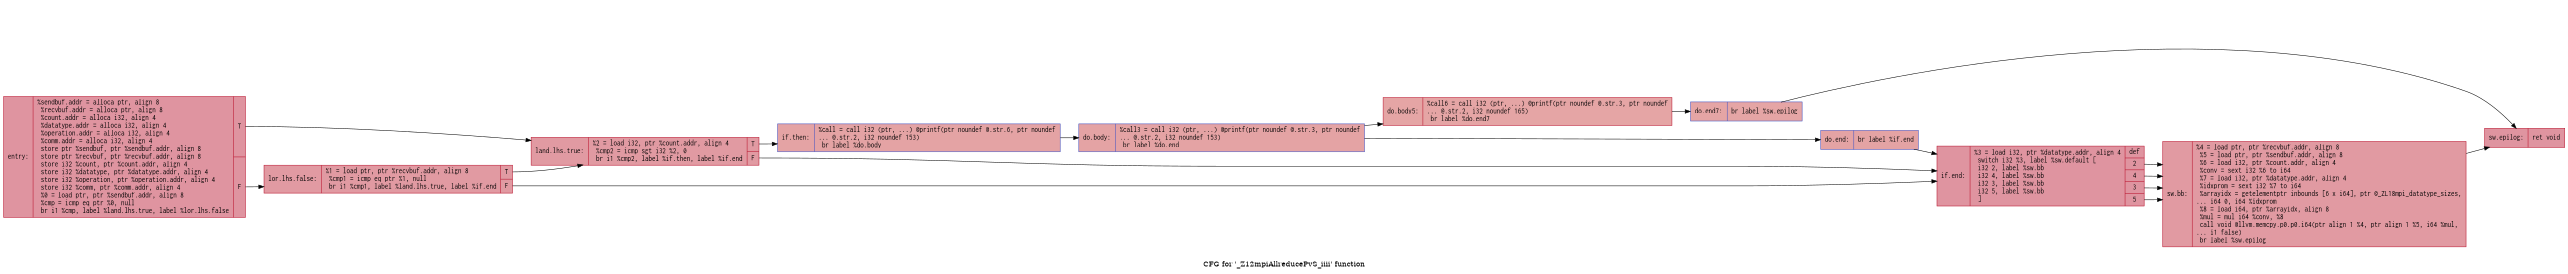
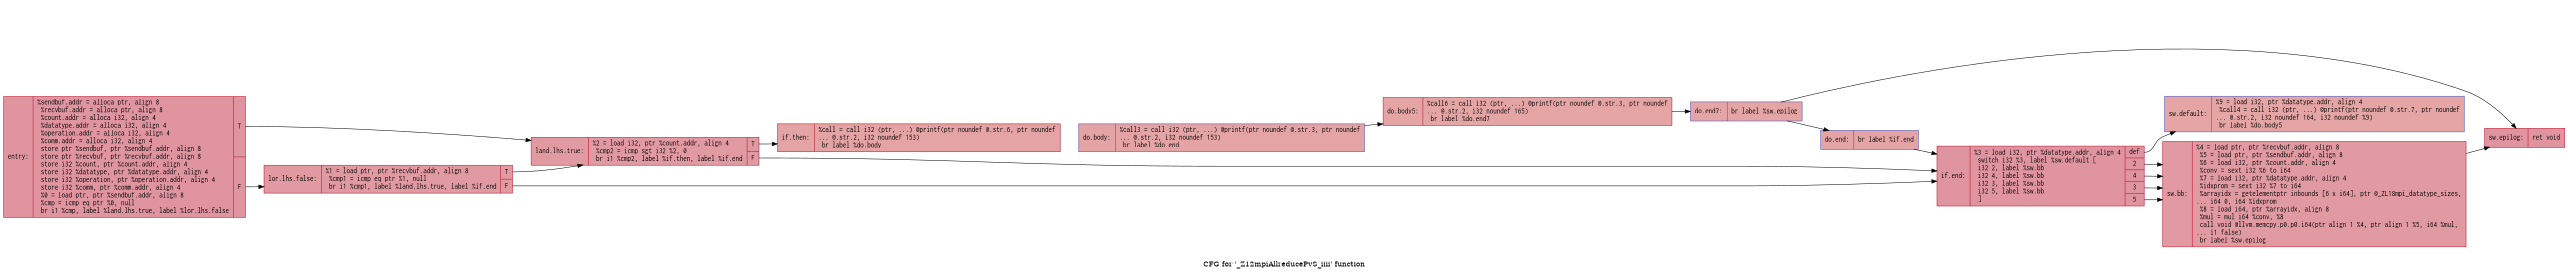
node "sw.default:": added
node "if.then:": color #3d50c3ff -> #b70d28ff
edge "if.then:" -> "do.body:": removed
edge "do.body:" -> "do.end:": now "do.end7:" -> "do.end:"
